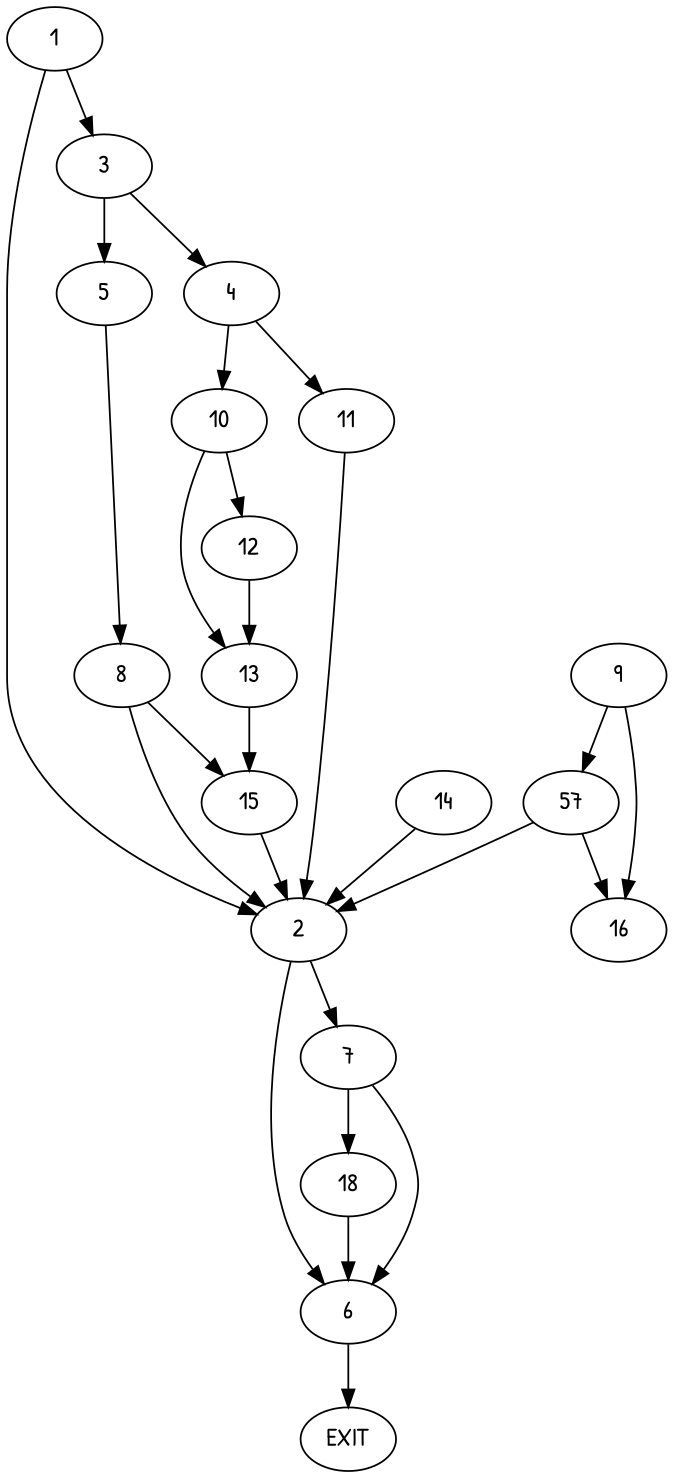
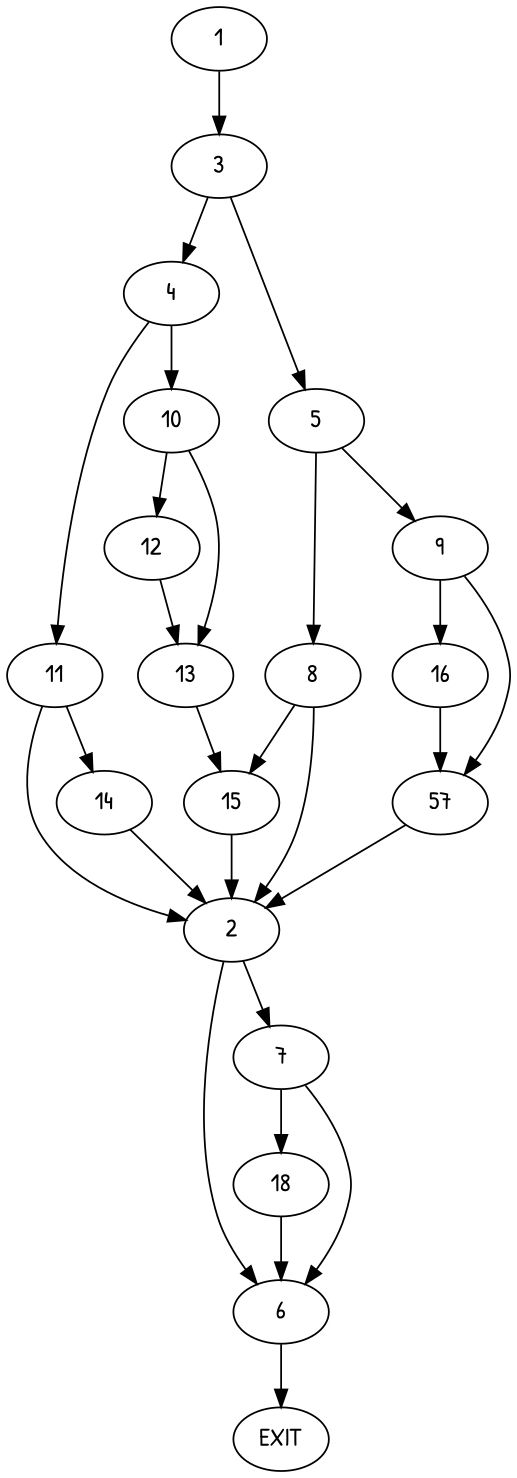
edge "5" -> "9": added
edge "1" -> "2": removed
edge "11" -> "14": added
edge "57" -> "16": reversed
